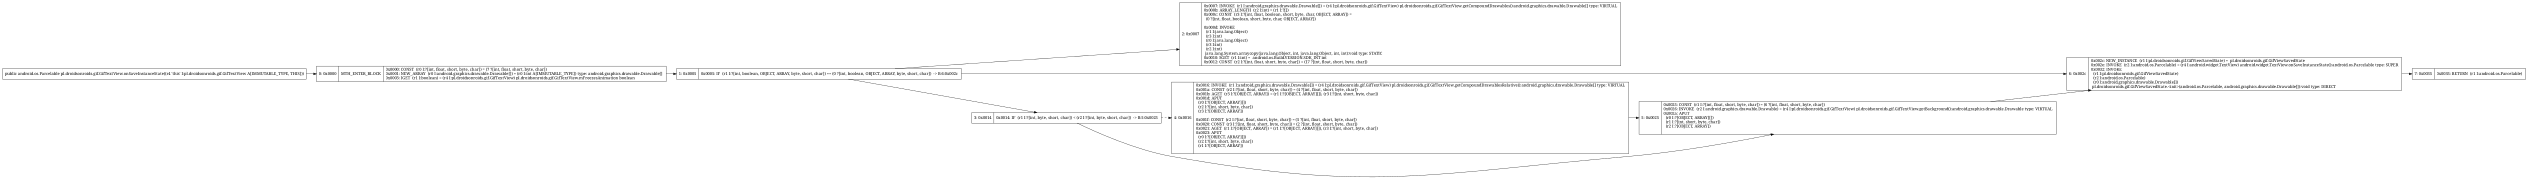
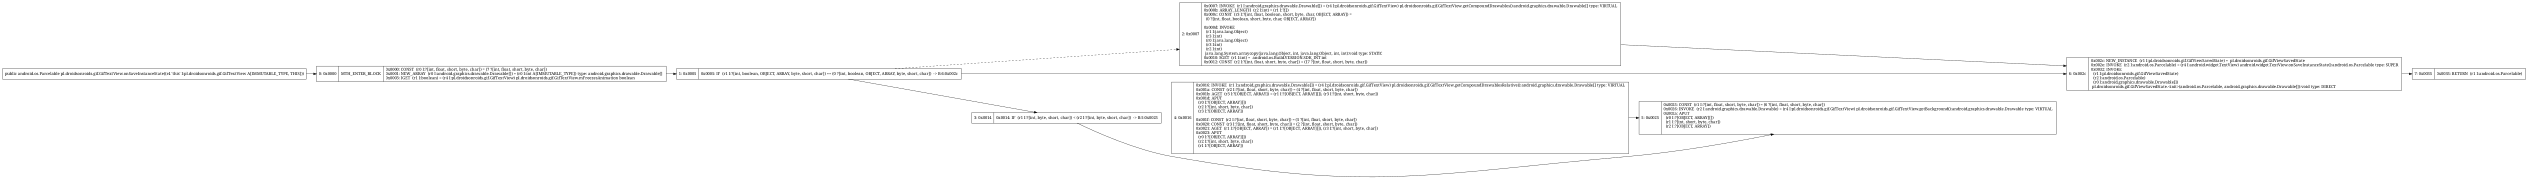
edge "1: 0x0005" -> "2: 0x0007": style solid -> dashed
edge "5: 0x0025" -> "6: 0x002c": now "2: 0x0007" -> "6: 0x002c"
edge "3: 0x0014" -> "4: 0x0016": removed
